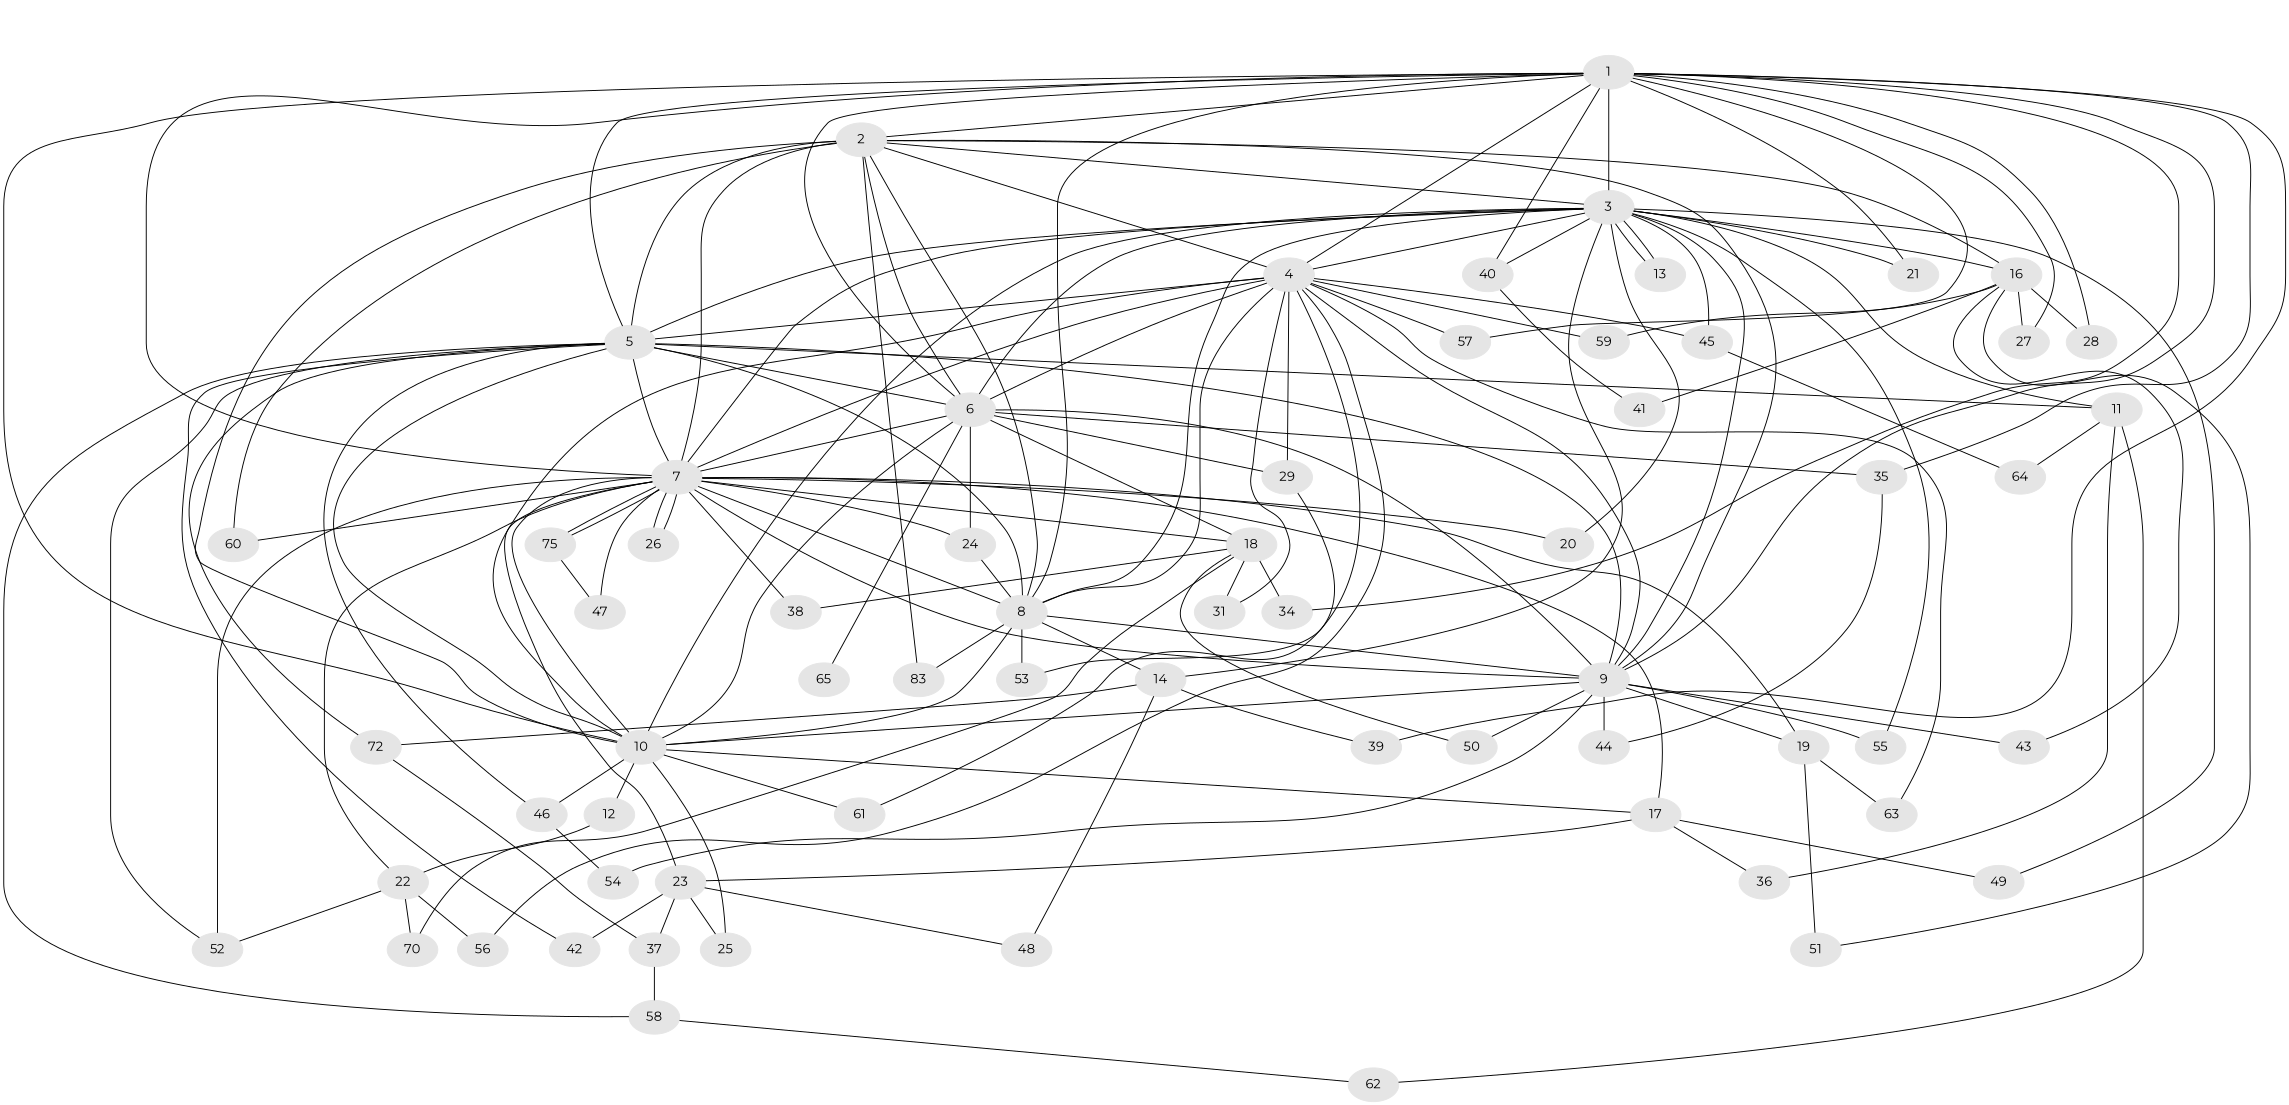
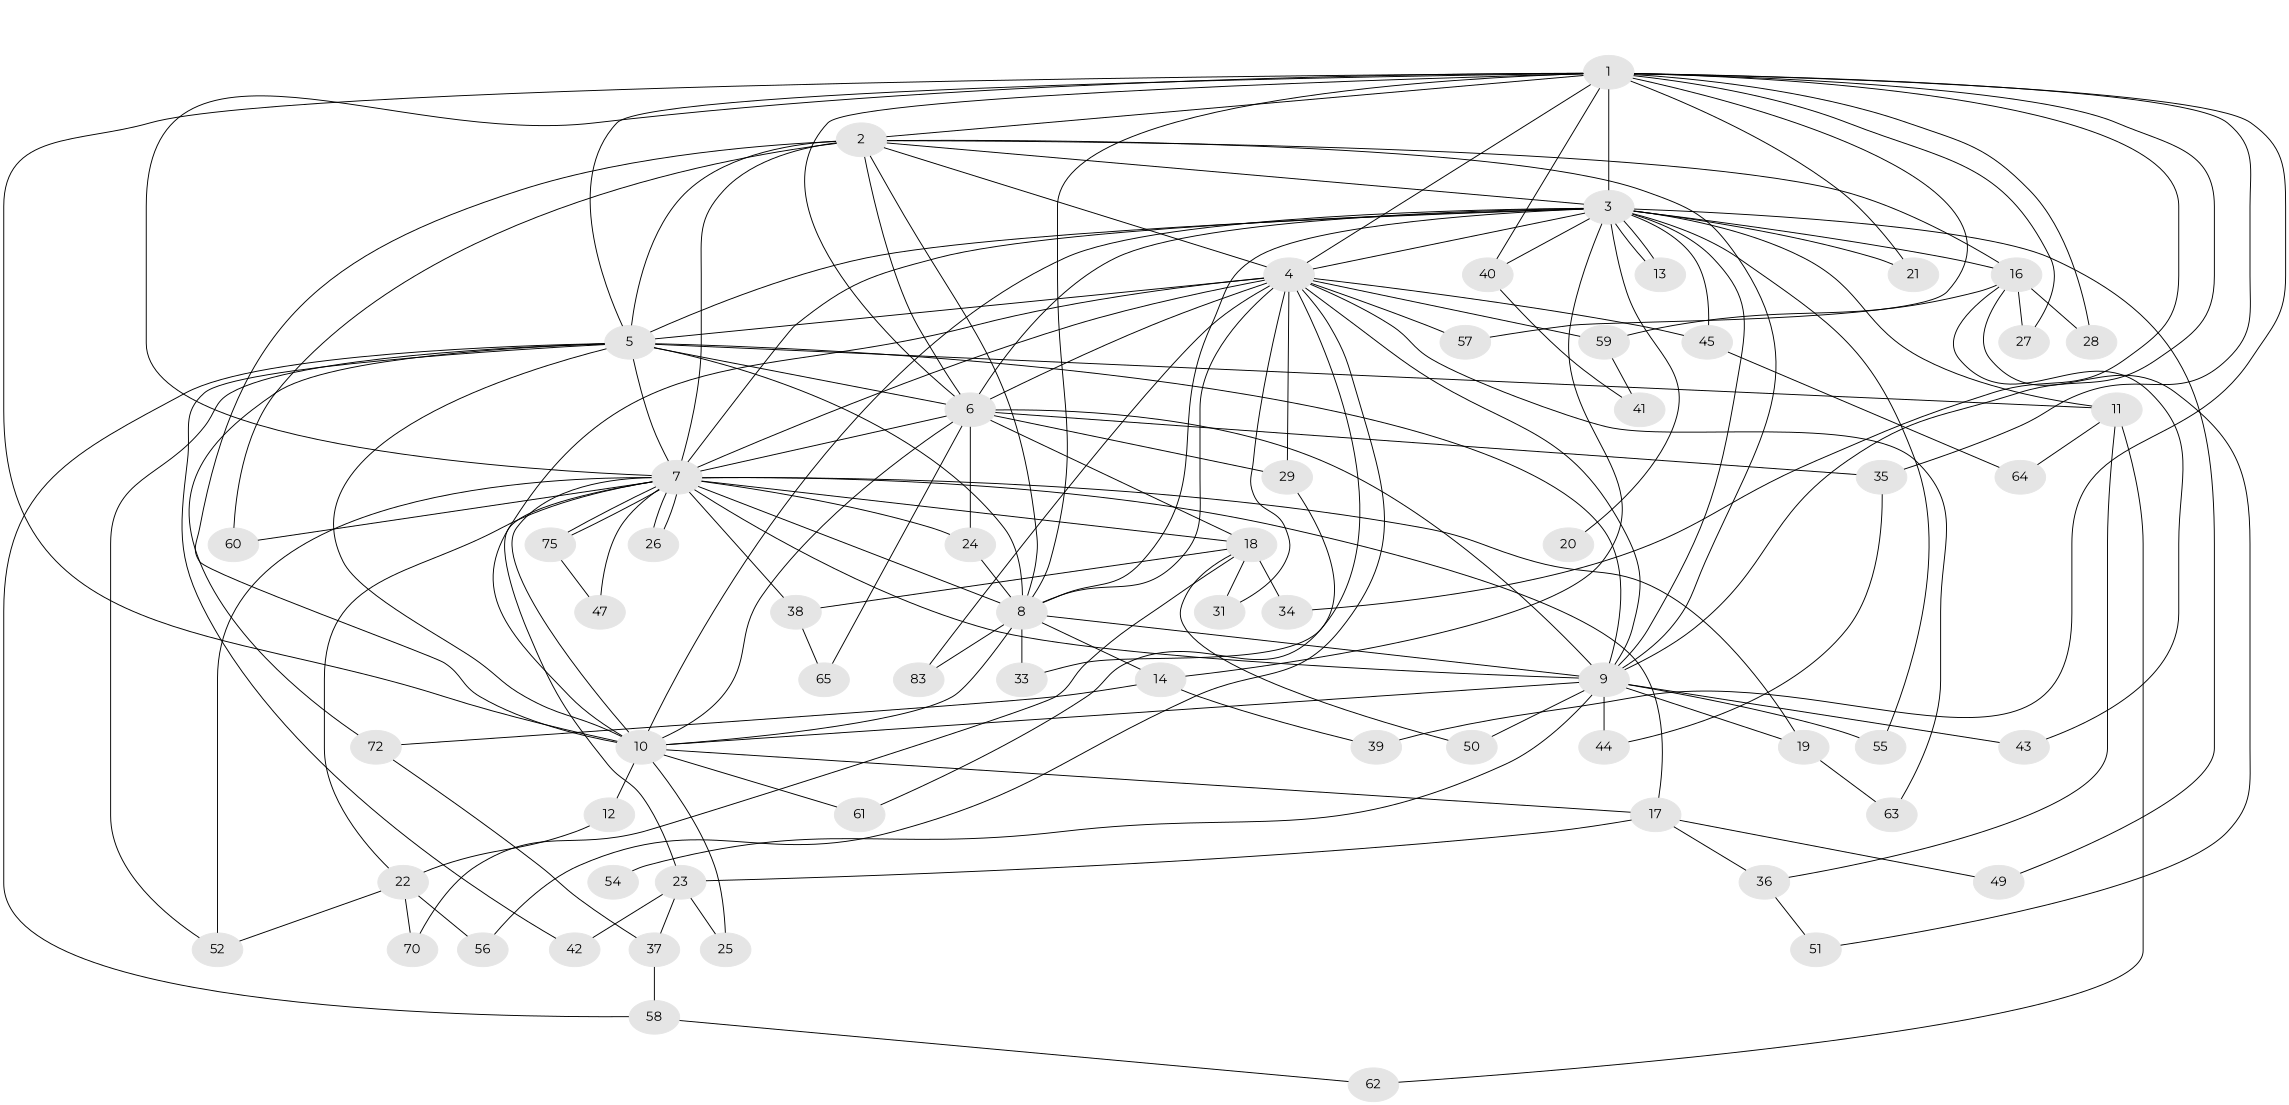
edge "16" -- "41": now "59" -- "41"
edge "2" -- "83": now "4" -- "83"
edge "7" -- "20": removed
edge "38" -- "65": added
node "53": label "53" -> "33"
node "46": removed
edge "19" -- "51": now "36" -- "51"
node "48": removed
